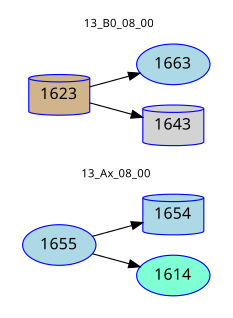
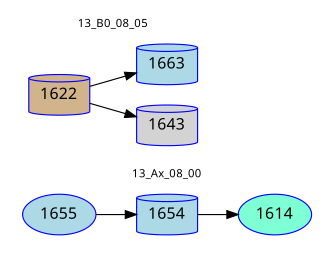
cluster "13_B0_08_00": label "13_B0_08_00" -> "13_B0_08_05"
node "1663": shape ellipse -> cylinder
node "1623": label "1623" -> "1622"
edge "1655" -> "1614": now "1654" -> "1614"
